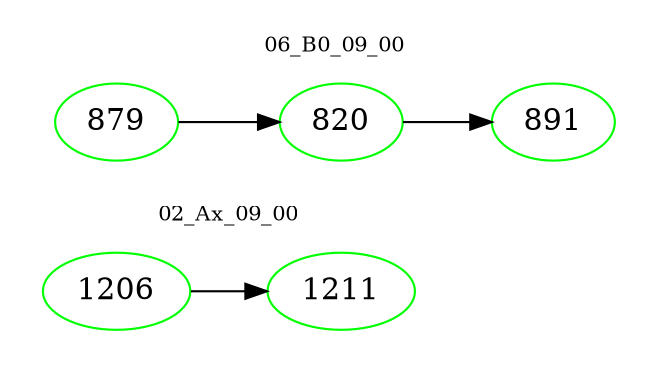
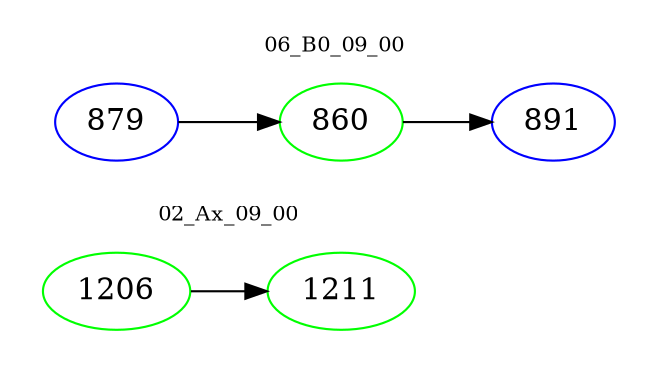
node "879": color green -> blue
node "820": label "820" -> "860"
node "891": color green -> blue
